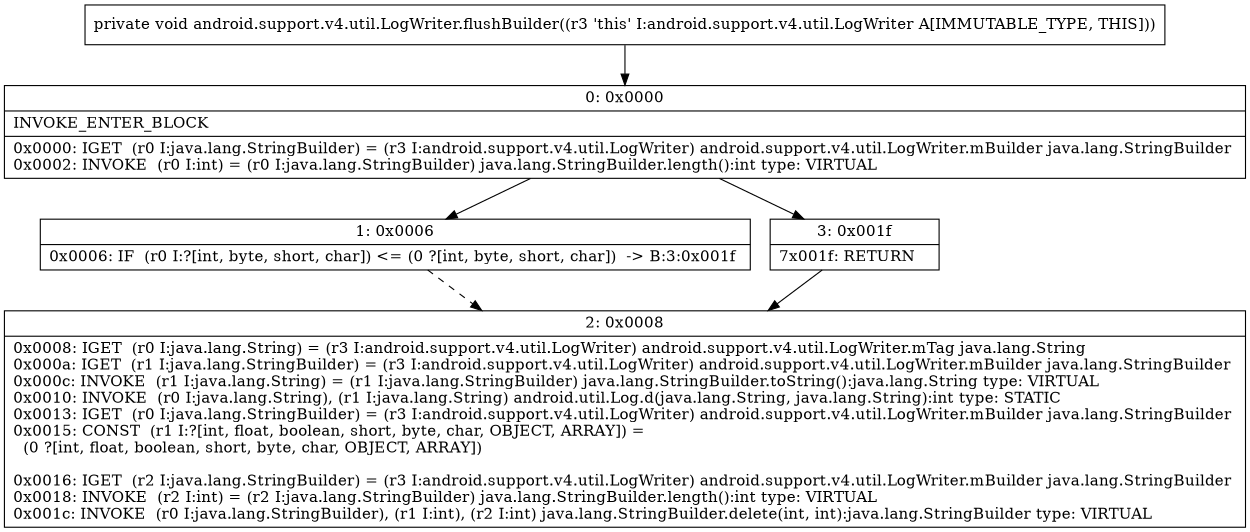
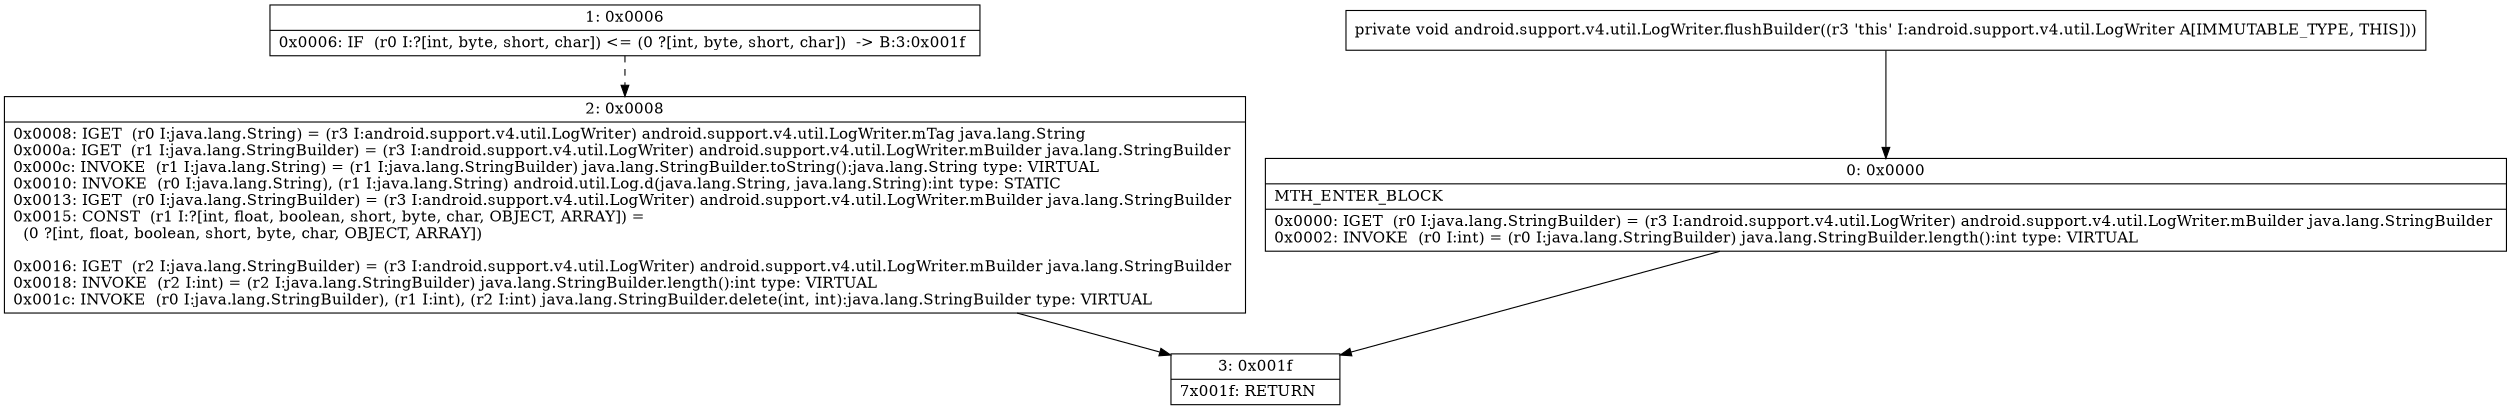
node "0: 0x0000": text "INVOKE_ENTER_BLOCK" -> "MTH_ENTER_BLOCK"
edge "0: 0x0000" -> "1: 0x0006": removed
edge "3: 0x001f" -> "2: 0x0008": reversed
